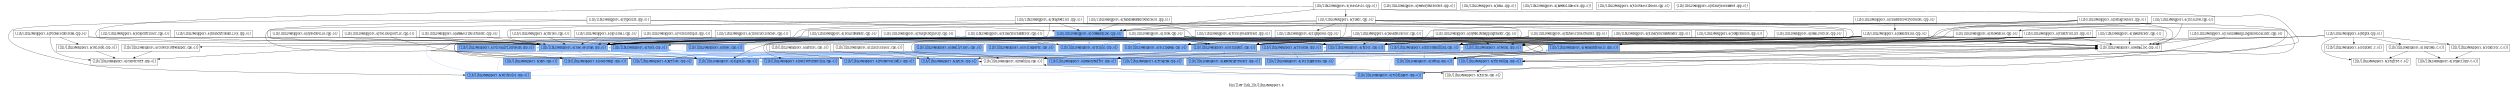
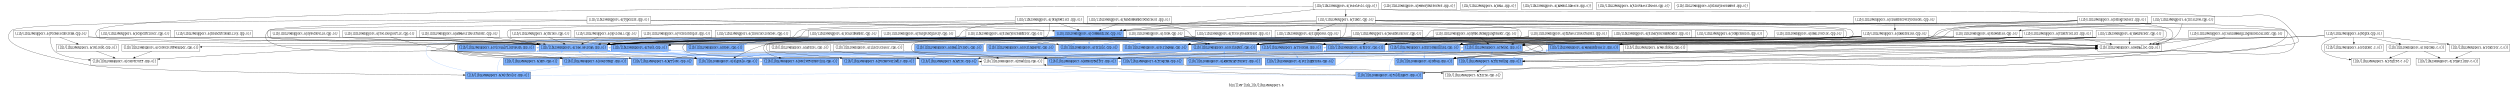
edge "{lib/libLLVMSupport.a(GraphWriter.cpp.o)}" -> "{lib/libLLVMSupport.a(Path.cpp.o)}": added
node "{lib/libLLVMSupport.a(Watchdog.cpp.o)}": added
edge "{lib/libLLVMSupport.a(LineIterator.cpp.o)}" -> "{lib/libLLVMSupport.a(APInt.cpp.o)}": now "{lib/libLLVMSupport.a(ScaledNumber.cpp.o)}" -> "{lib/libLLVMSupport.a(APInt.cpp.o)}"
